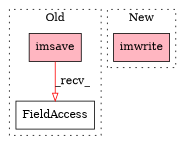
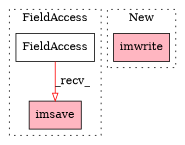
cluster "Old": label "Old" -> "FieldAccess"
edge "imsave" -> "FieldAccess": reversed
